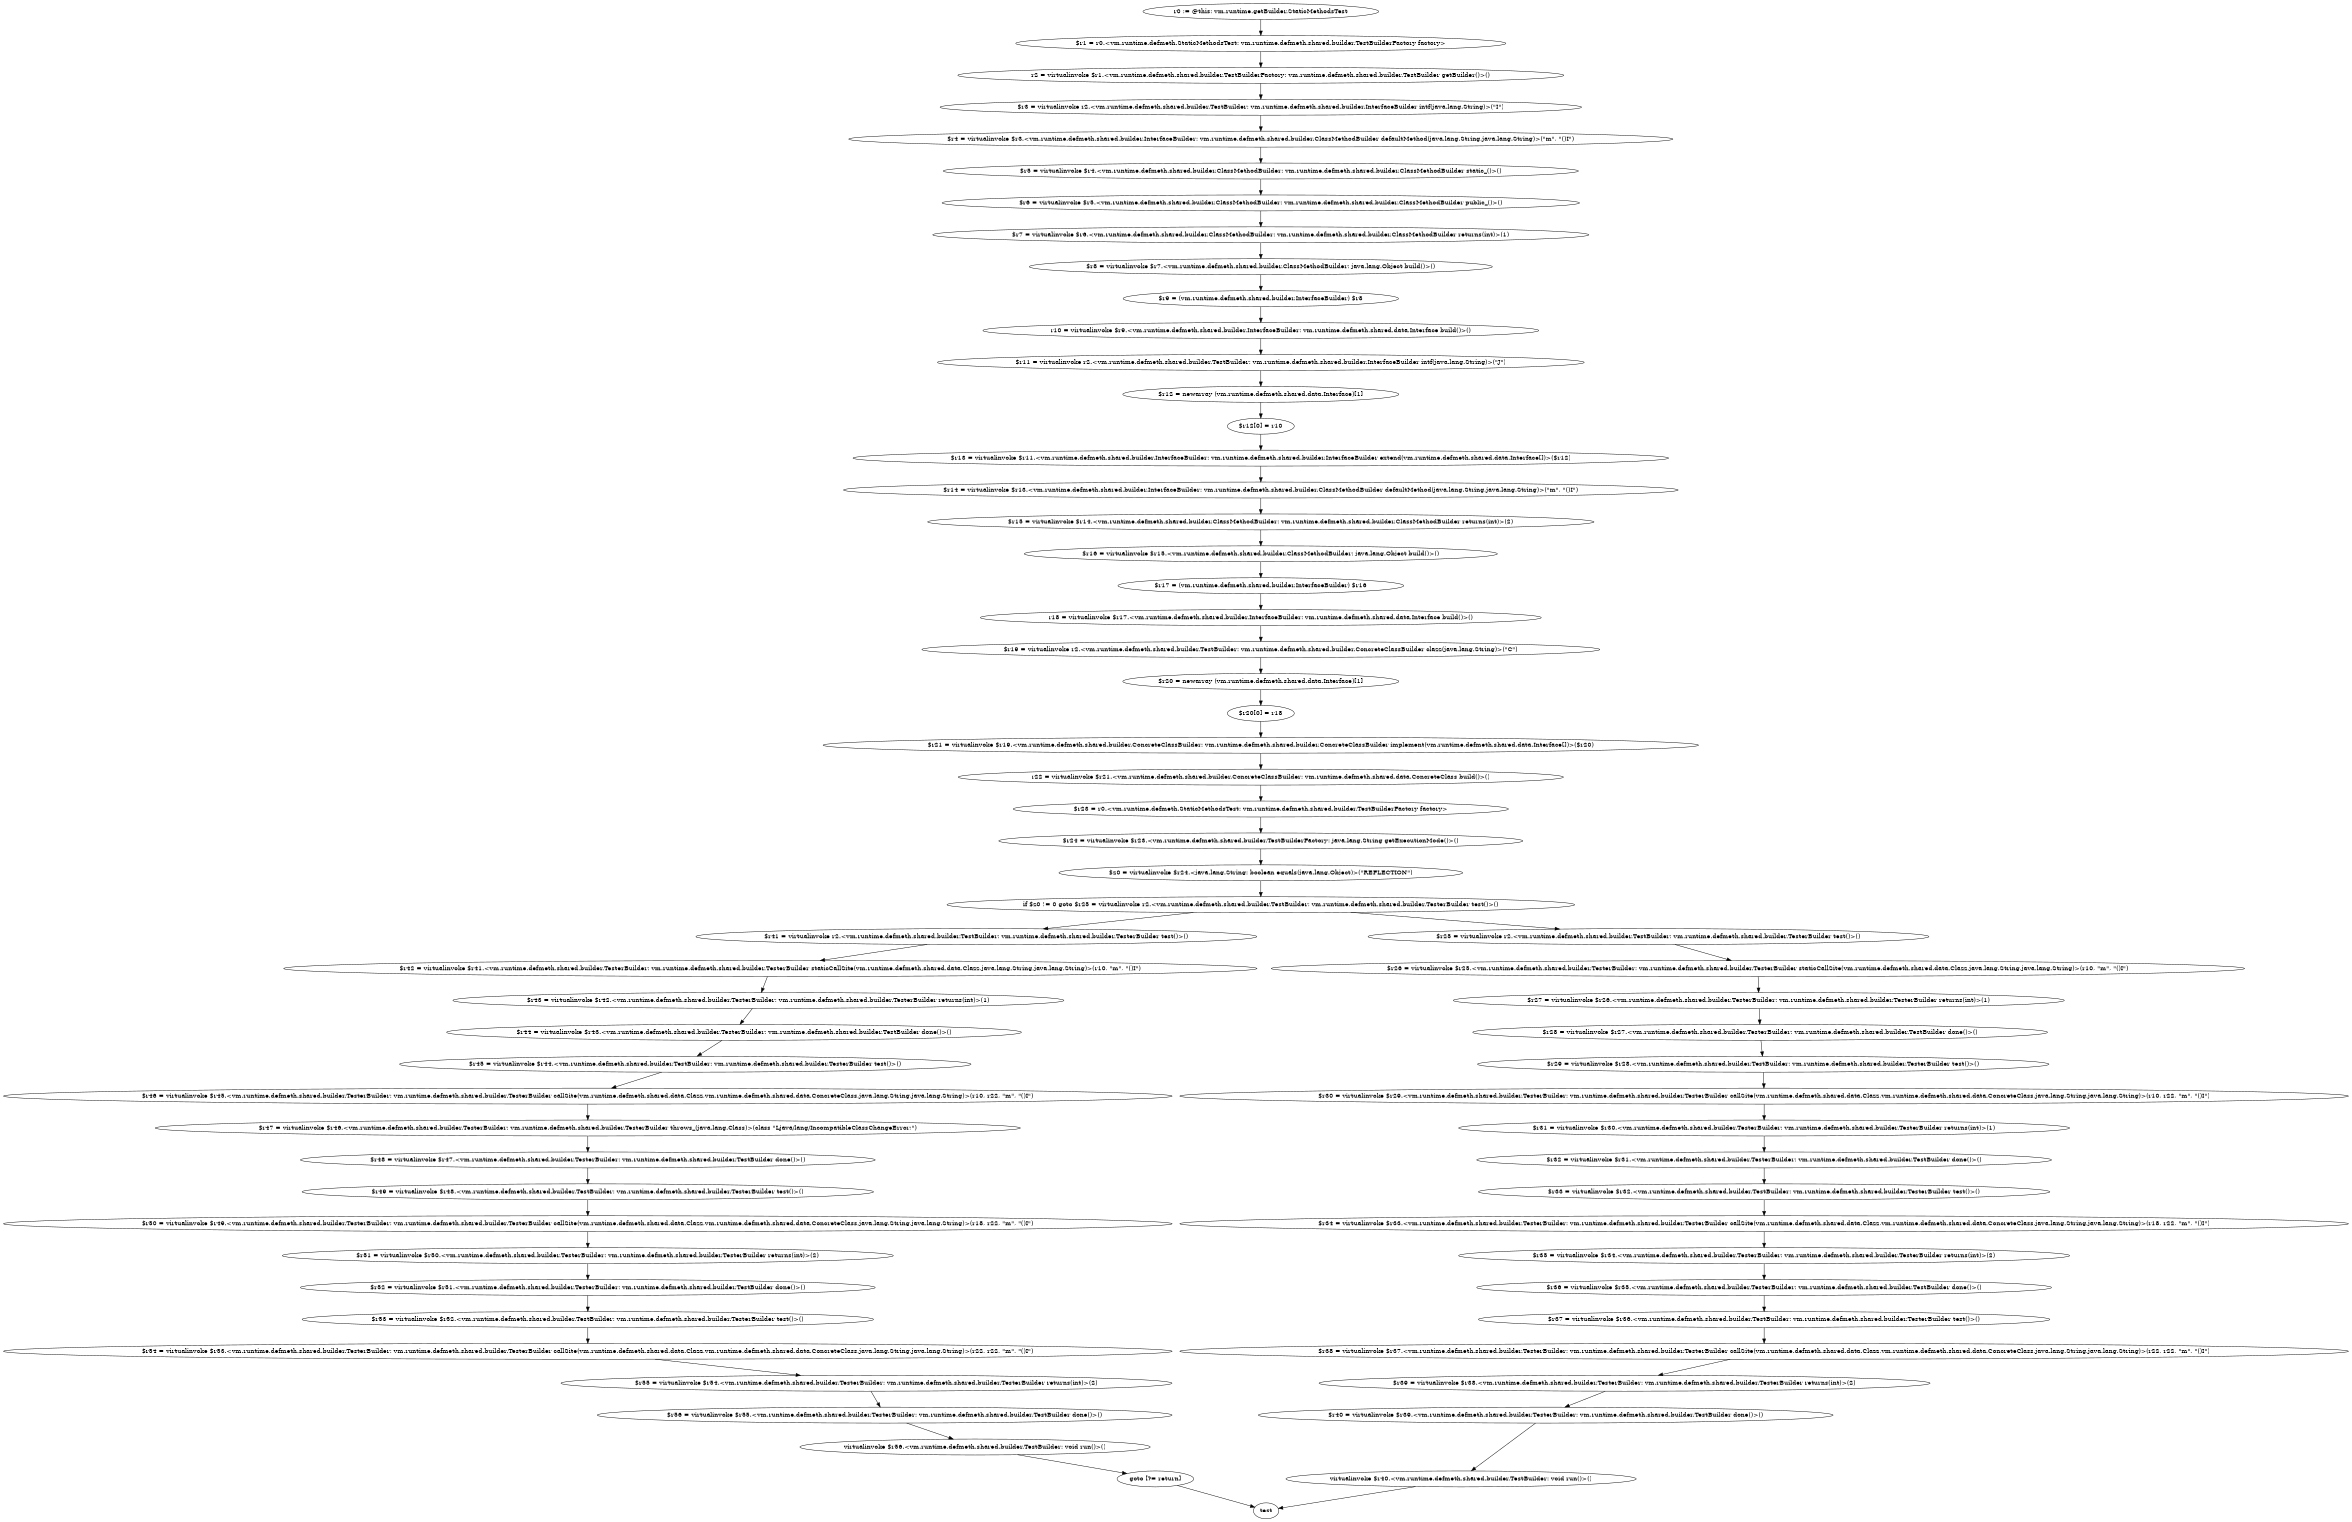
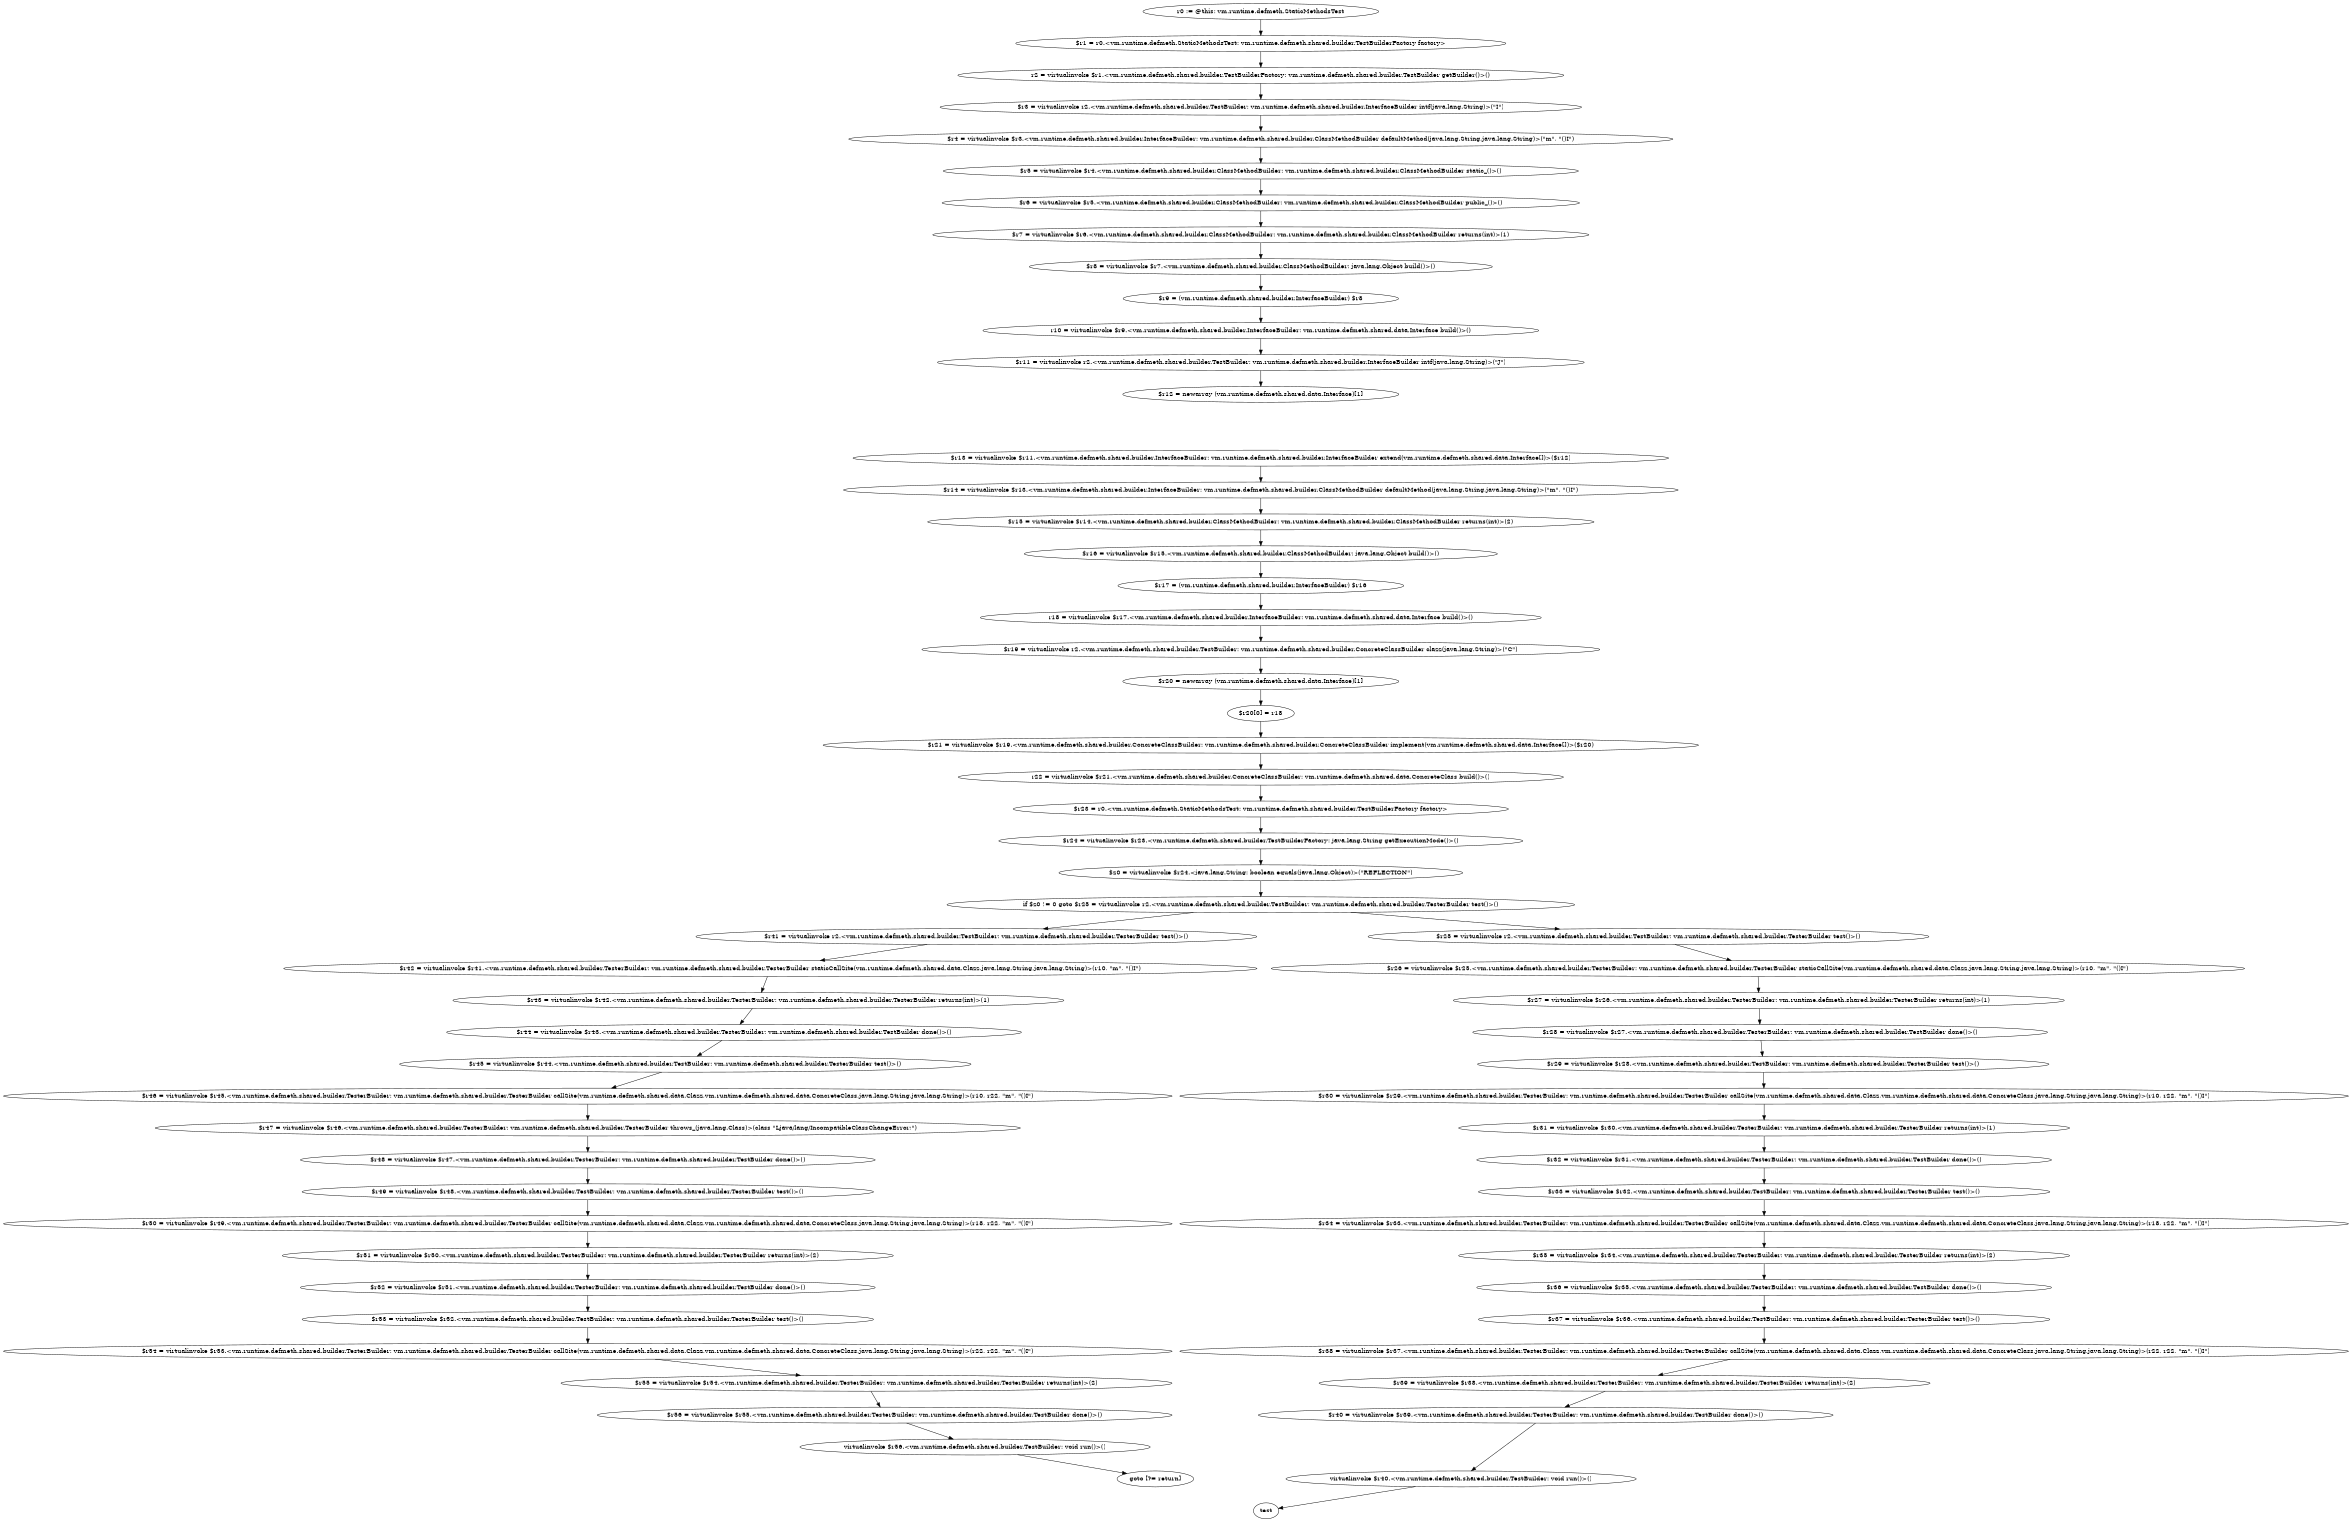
node "r0 := @this: vm.runtime.getBuilder.StaticMethodsTest": label "r0 := @this: vm.runtime.getBuilder.StaticMethodsTest" -> "r0 := @this: vm.runtime.defmeth.StaticMethodsTest"
node "$r12[0] = r10": removed
edge "goto [?= return]" -> "test": removed
